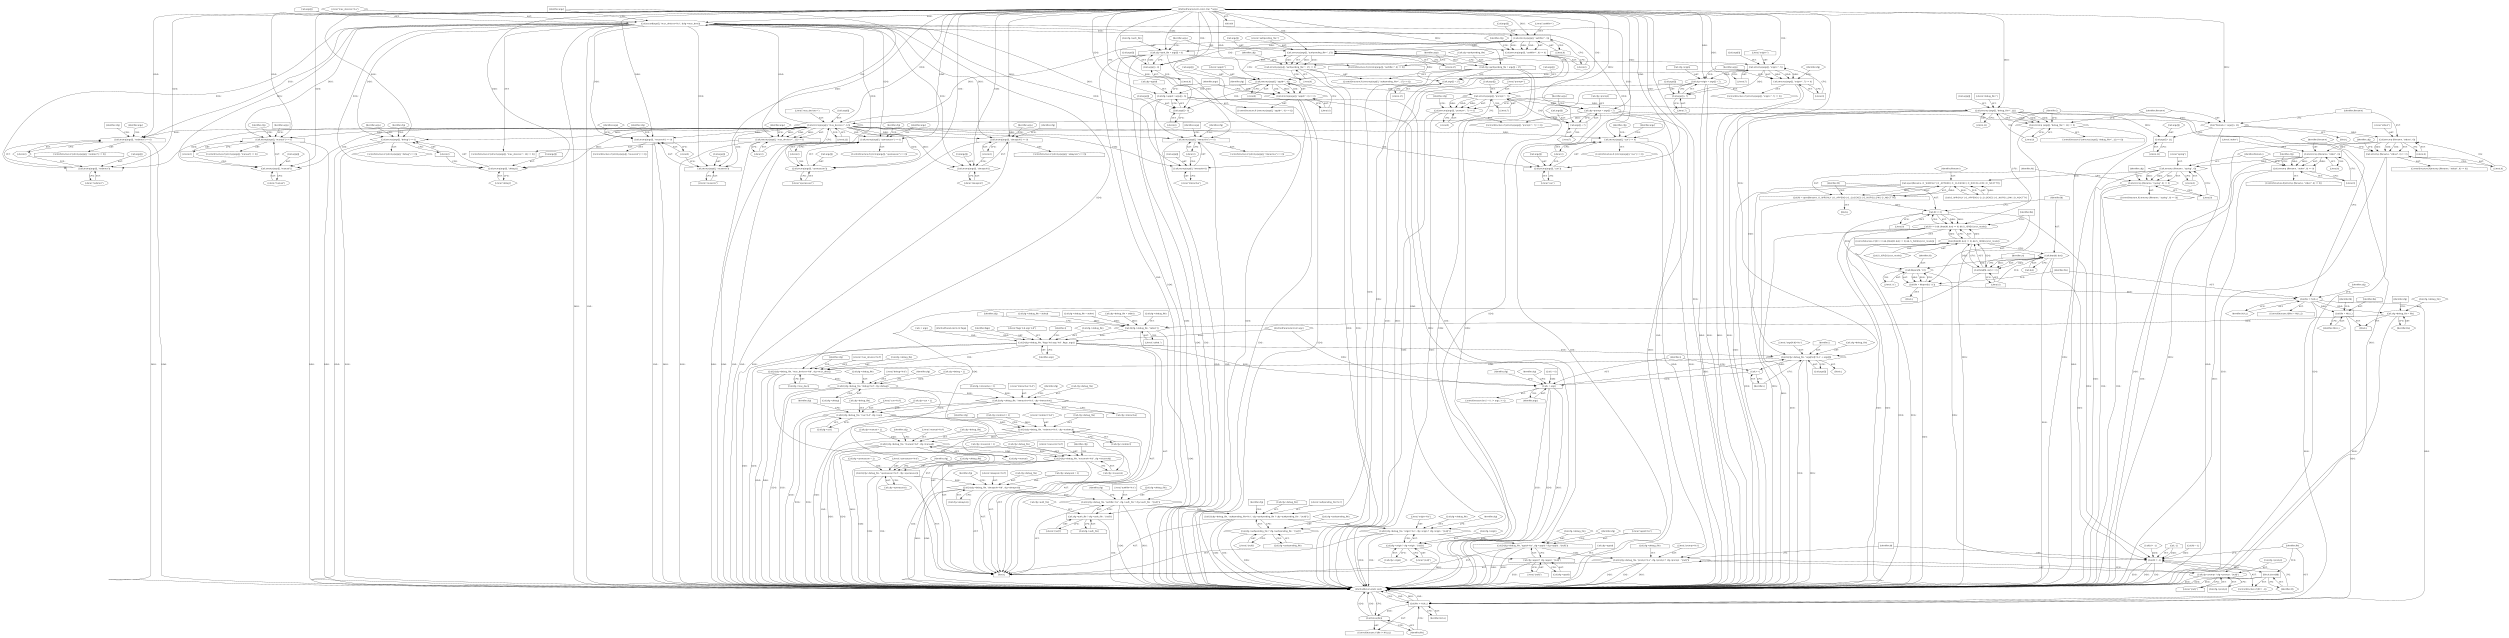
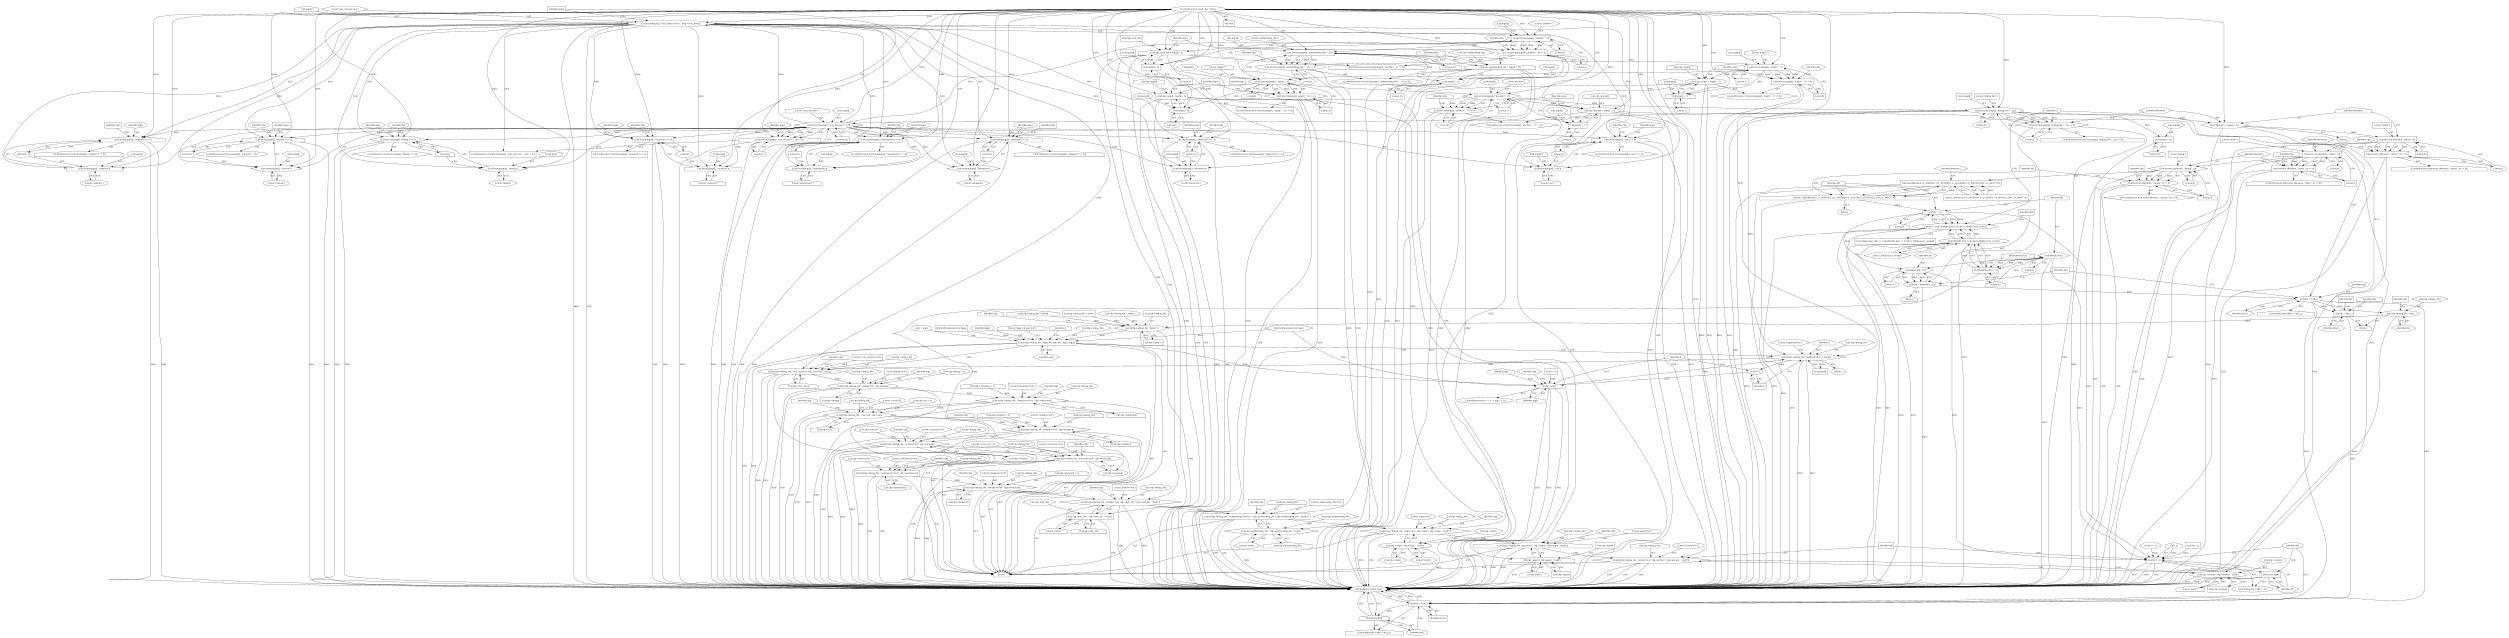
node "(MethodParameterIn,const char **argv)": label "(MethodParameterIn,const char **argv)" -> "(ControlStructure,const char **argv)"
edge "(Call,*filename = argv[i] + 11)" -> "(Call,argv[i] + 11)": now "(Call,*filename = argv[i] + 11)" -> "(Call,file = NULL)"
edge "(Call,(fstat(fd, &st) == 0) && S_ISREG(st.st_mode))" -> "(Call,fstat(fd, &st))": now "(Call,(fstat(fd, &st) == 0) && S_ISREG(st.st_mode))" -> "(Call,S_ISREG(st.st_mode))"
node "(Identifier,st)": label "(Identifier,st)" -> "(MethodReturn,st)"
